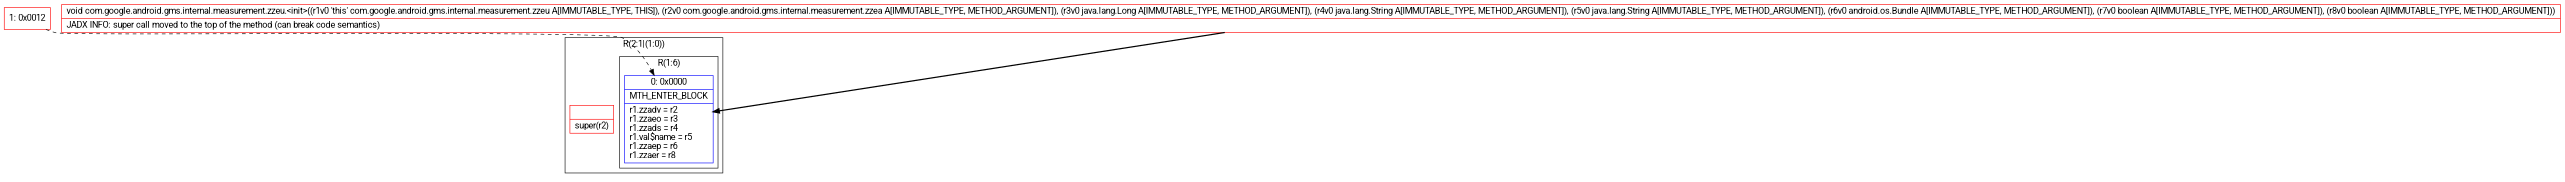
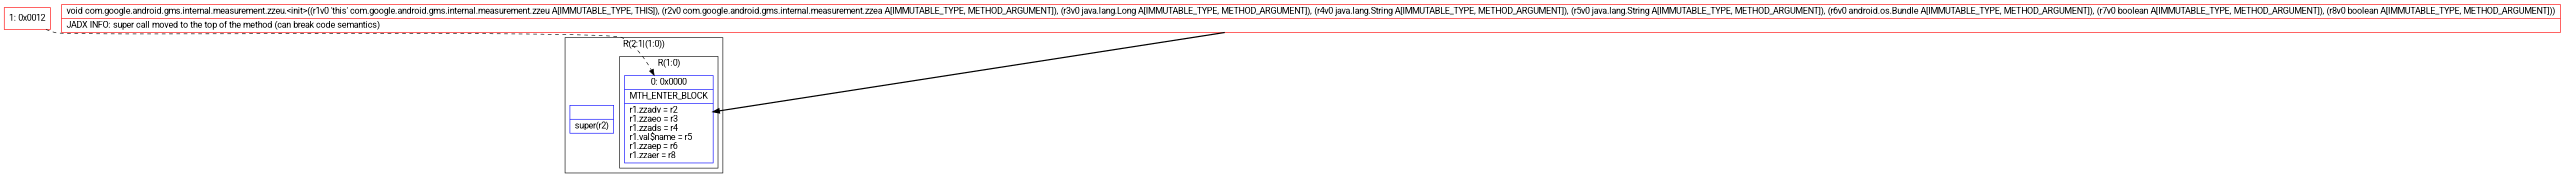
cluster "R(1:6)": label "R(1:6)" -> "R(1:0)"
node "super(r2)": color red -> blue
